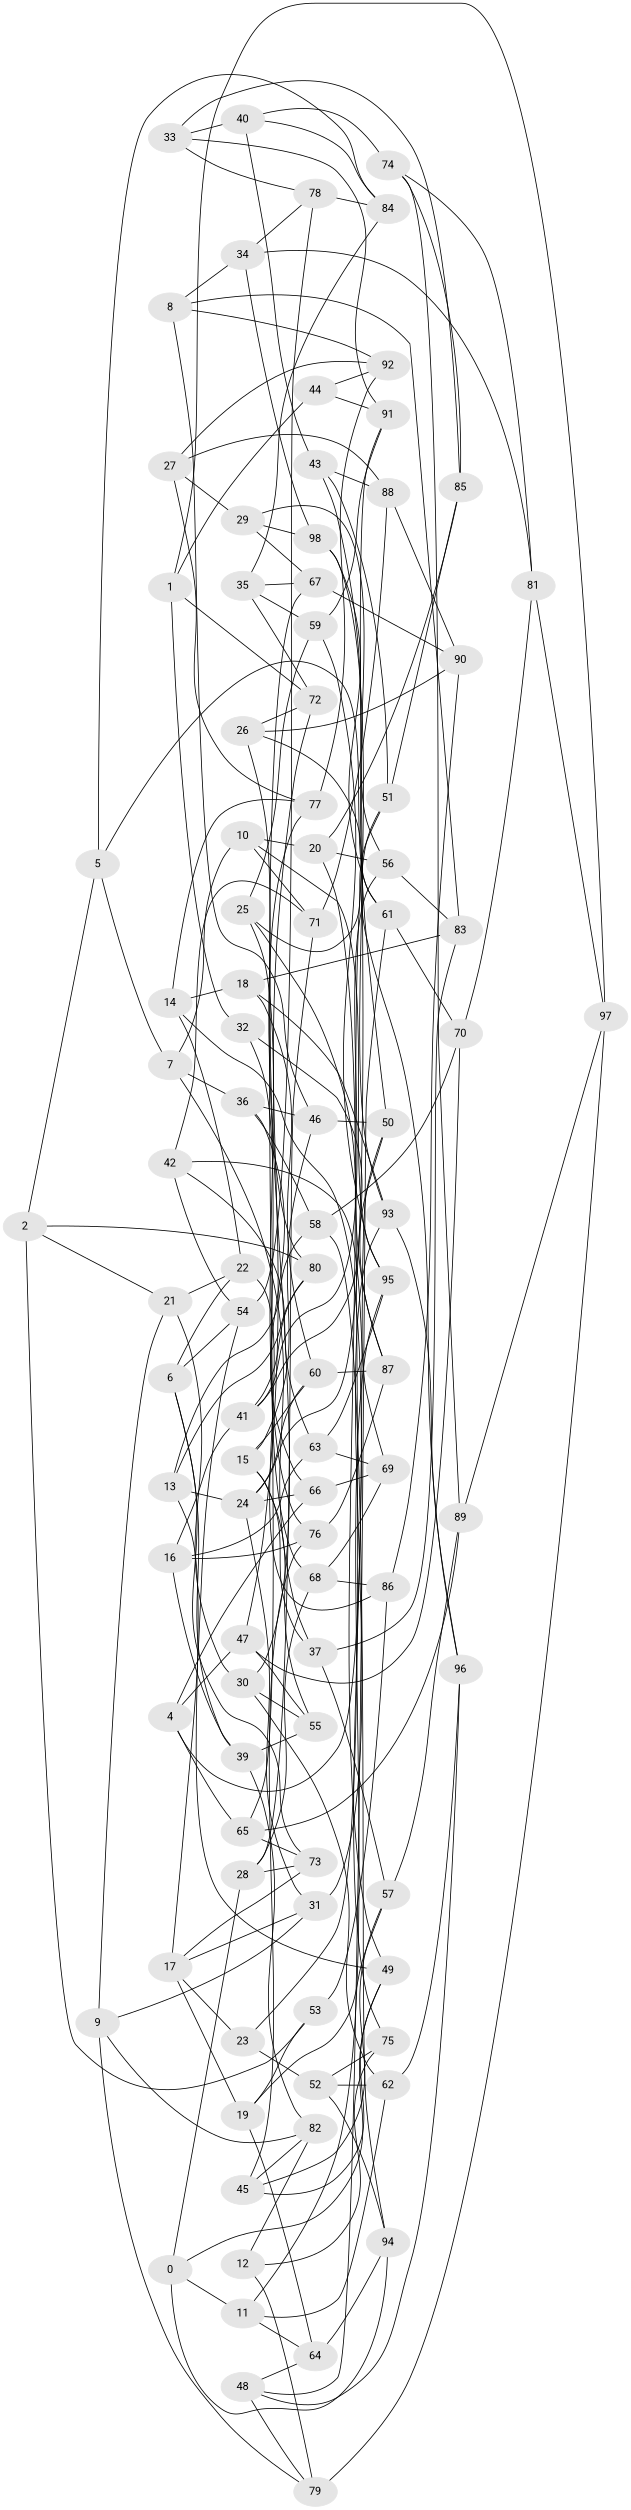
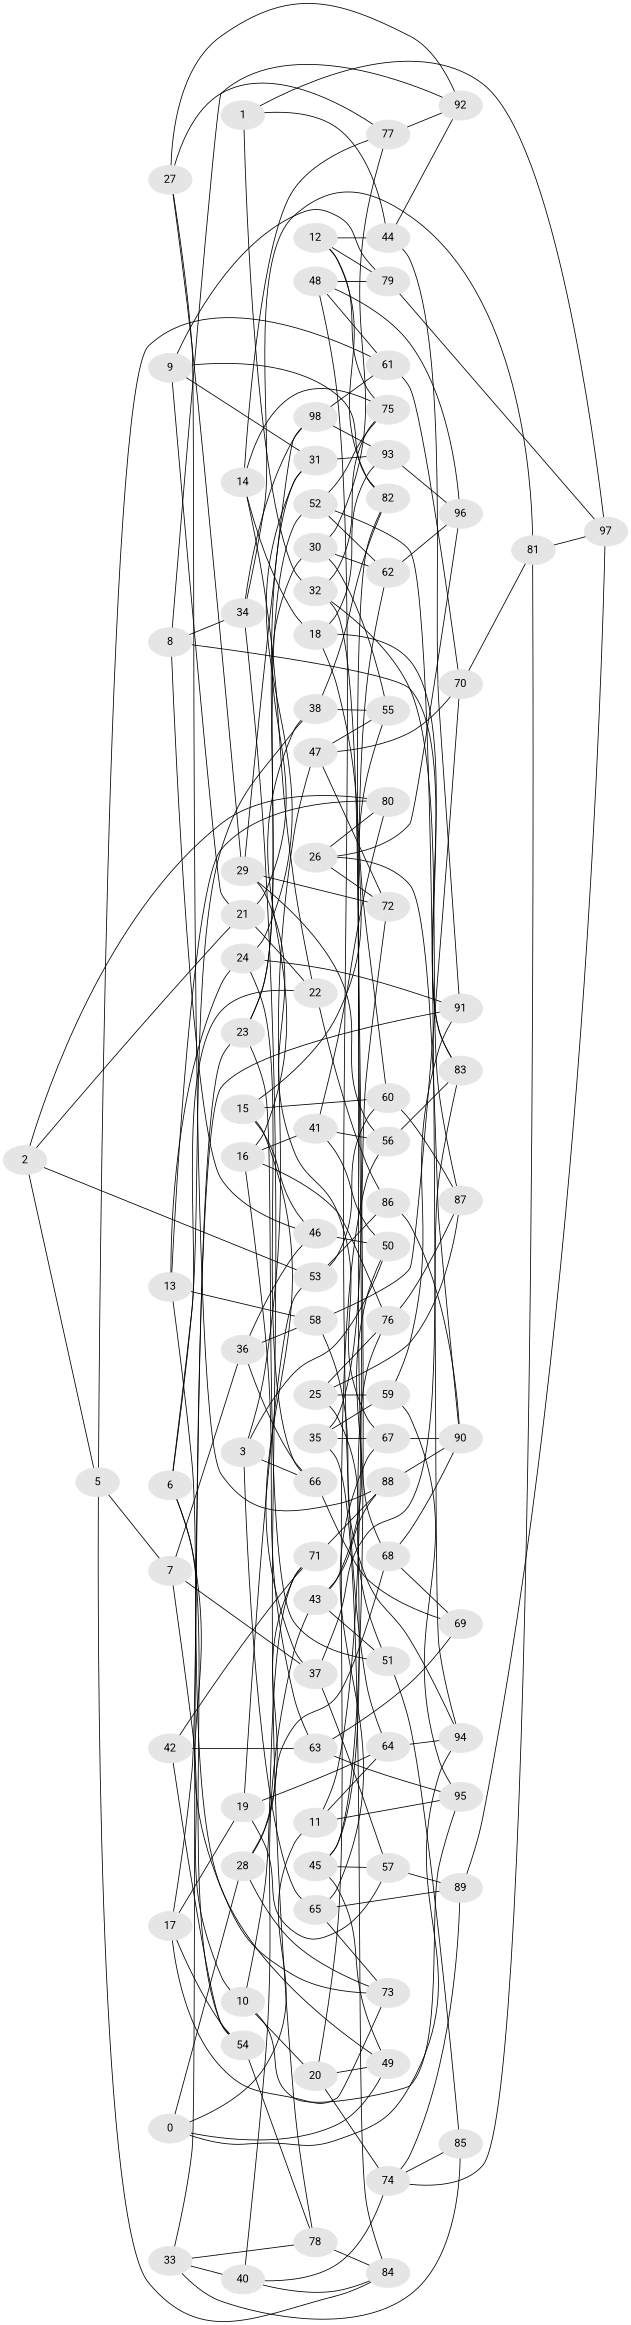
edge "12" -- "44": added
edge "75" -- "32": added
edge "1" -- "72": now "29" -- "72"
edge "85" -- "20": now "74" -- "20"
edge "42" -- "69": removed
edge "60" -- "24": now "60" -- "53"
edge "68" -- "86": now "68" -- "90"
node "4": label "4" -> "3"
node "39": label "39" -> "38"
edge "31" -- "17": now "31" -- "23"
